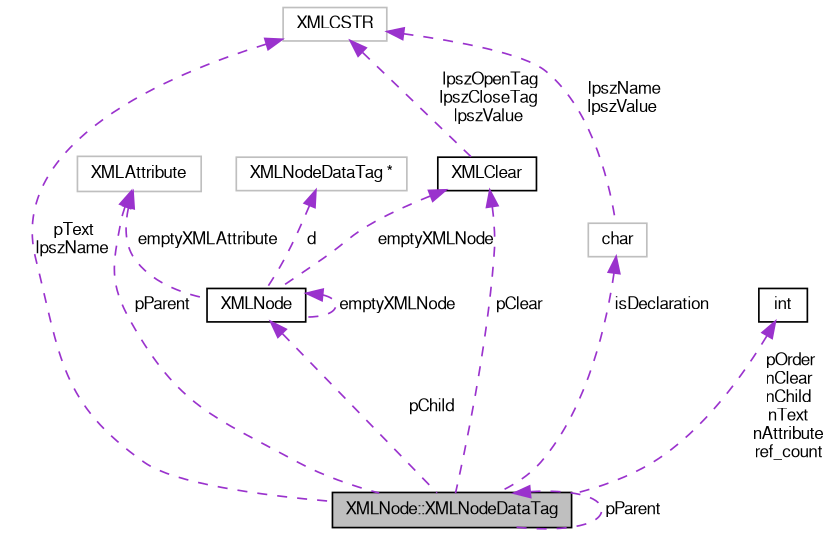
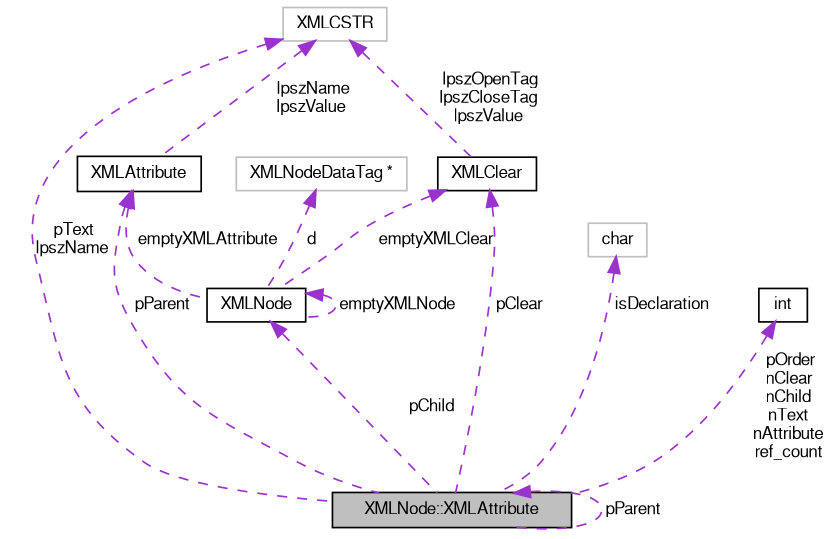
edge "char" -> "XMLCSTR": now "XMLAttribute" -> "XMLCSTR"
node "XMLAttribute": color grey75 -> black
edge "XMLNode" -> "XMLClear": label " emptyXMLNode" -> " emptyXMLClear"
node "XMLNode::XMLNodeDataTag": label "XMLNode::XMLNodeDataTag" -> "XMLNode::XMLAttribute"
